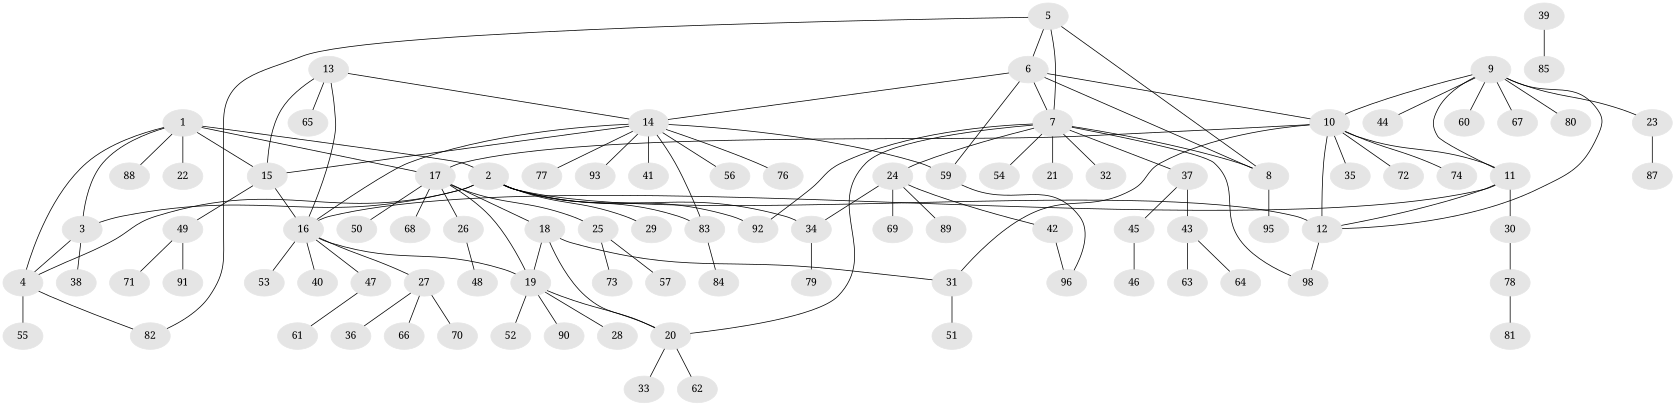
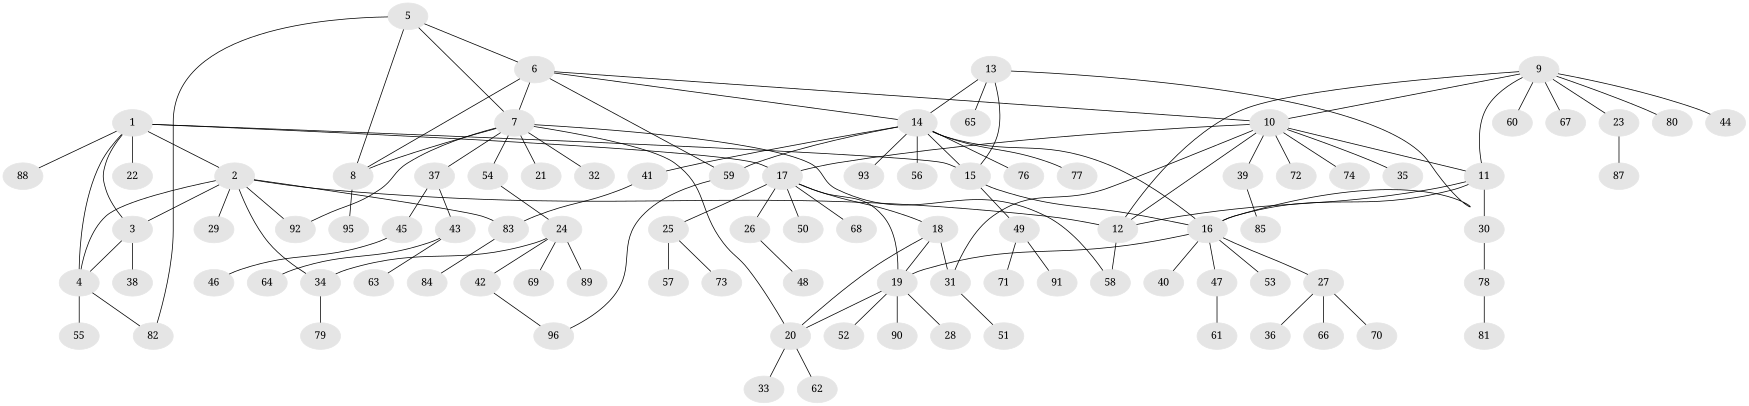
edge "7" -- "24": now "54" -- "24"
edge "10" -- "39": added
edge "14" -- "83": now "41" -- "83"
node "98": label "98" -> "58"
